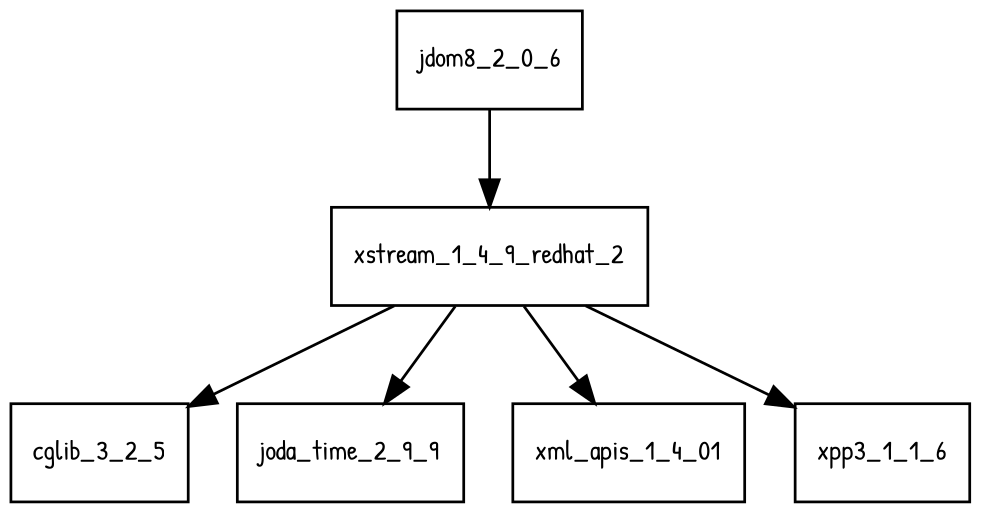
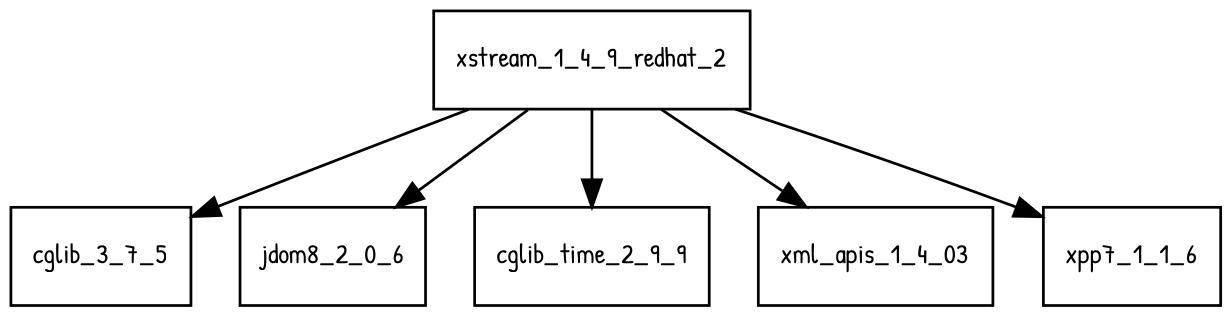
edge "jdom8_2_0_6" -> "xstream_1_4_9_redhat_2": reversed
node "cglib_3_2_5": label "cglib_3_2_5" -> "cglib_3_7_5"
node "joda_time_2_9_9": label "joda_time_2_9_9" -> "cglib_time_2_9_9"
node "xml_apis_1_4_01": label "xml_apis_1_4_01" -> "xml_apis_1_4_03"
node "xpp3_1_1_6": label "xpp3_1_1_6" -> "xpp7_1_1_6"
